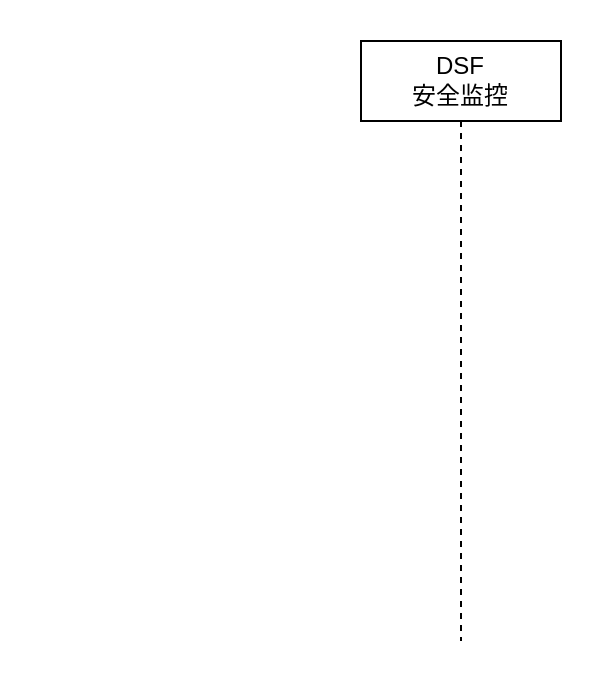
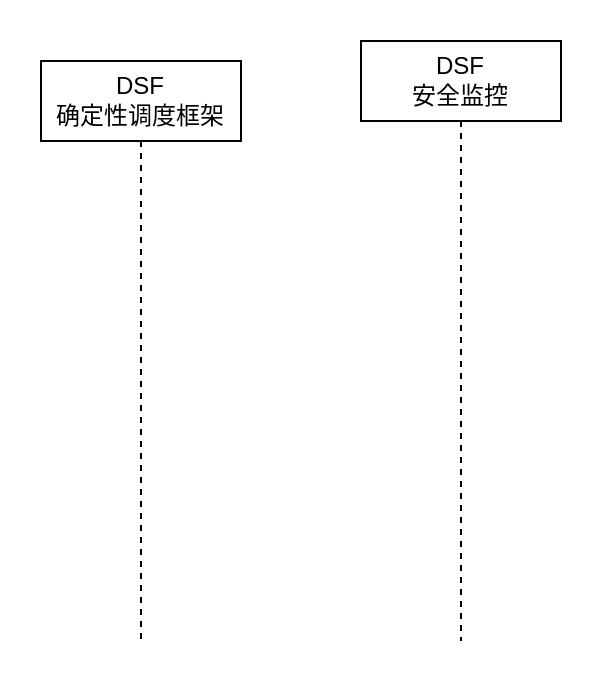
node "DSF 确定性调度框架": added
